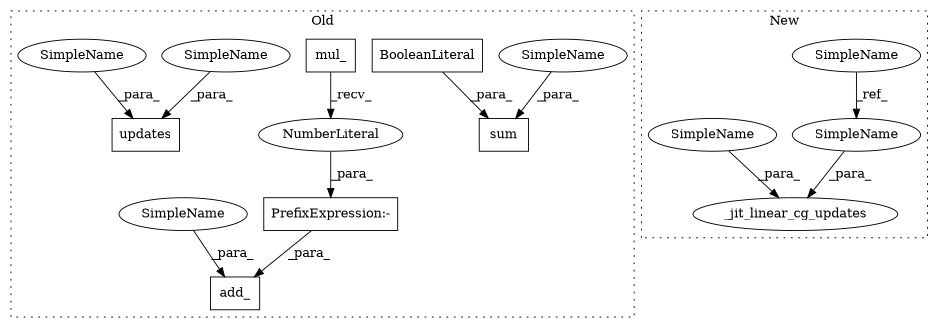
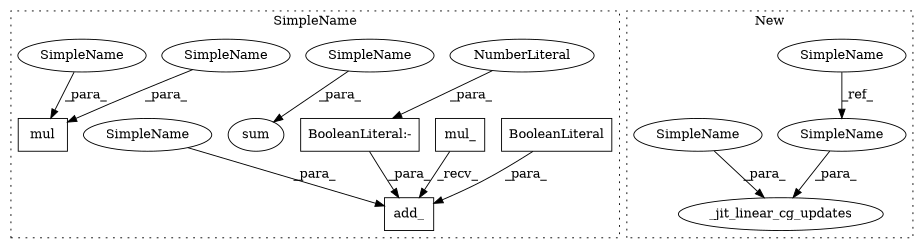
cluster "Old": label "Old" -> "SimpleName"
edge "mul_" -> "NumberLiteral": now "mul_" -> "add_"
edge "BooleanLiteral" -> "sum": now "BooleanLiteral" -> "add_"
node "updates": label "updates" -> "mul"
node "sum": shape box -> ellipse
node "PrefixExpression:-": label "PrefixExpression:-" -> "BooleanLiteral:-"
